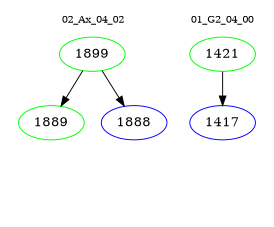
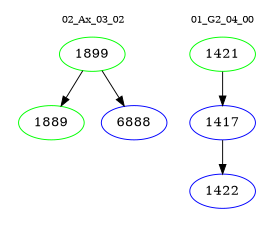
cluster "02_Ax_04_02": label "02_Ax_04_02" -> "02_Ax_03_02"
node "1888": label "1888" -> "6888"
node "1422": added
